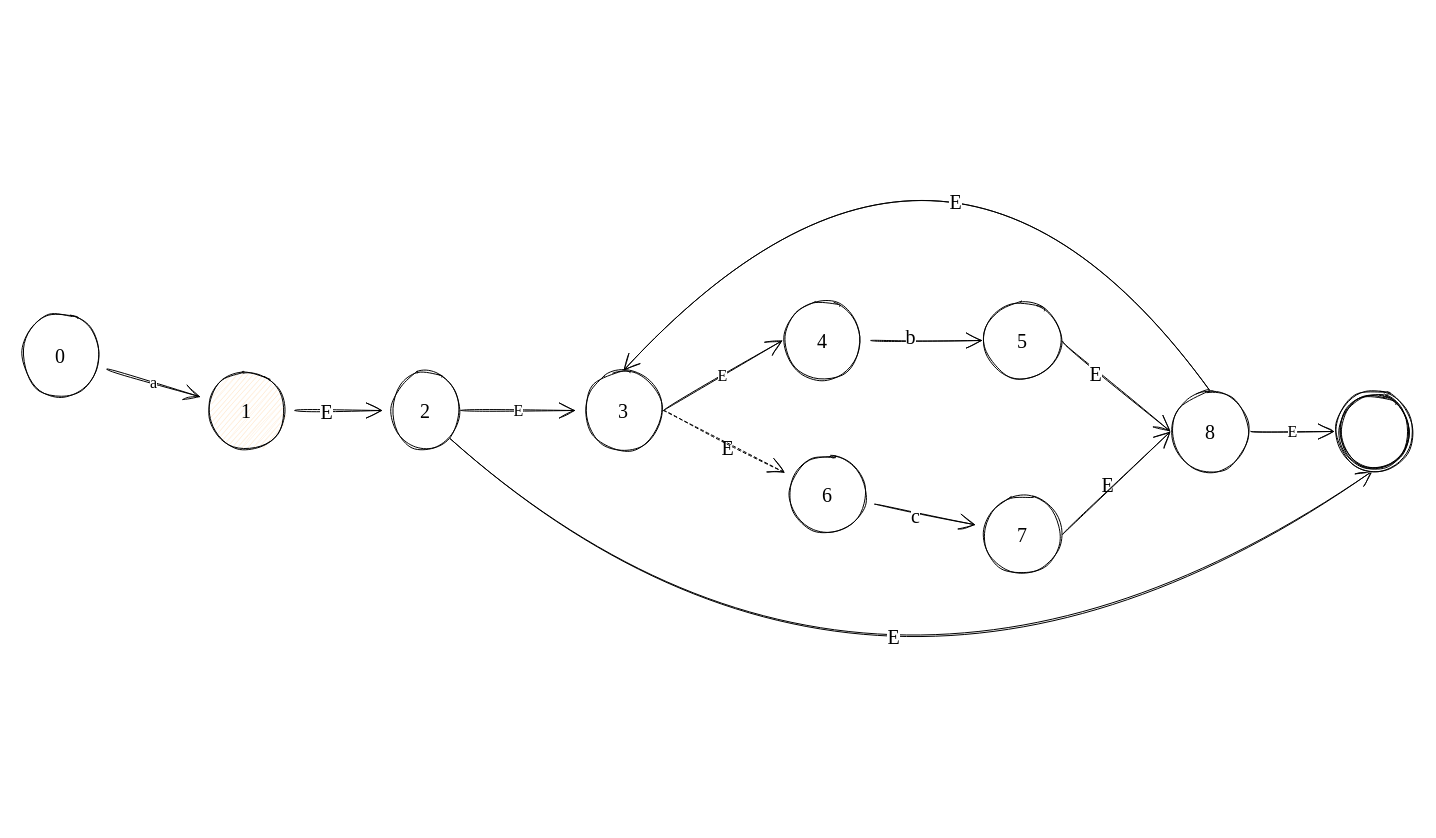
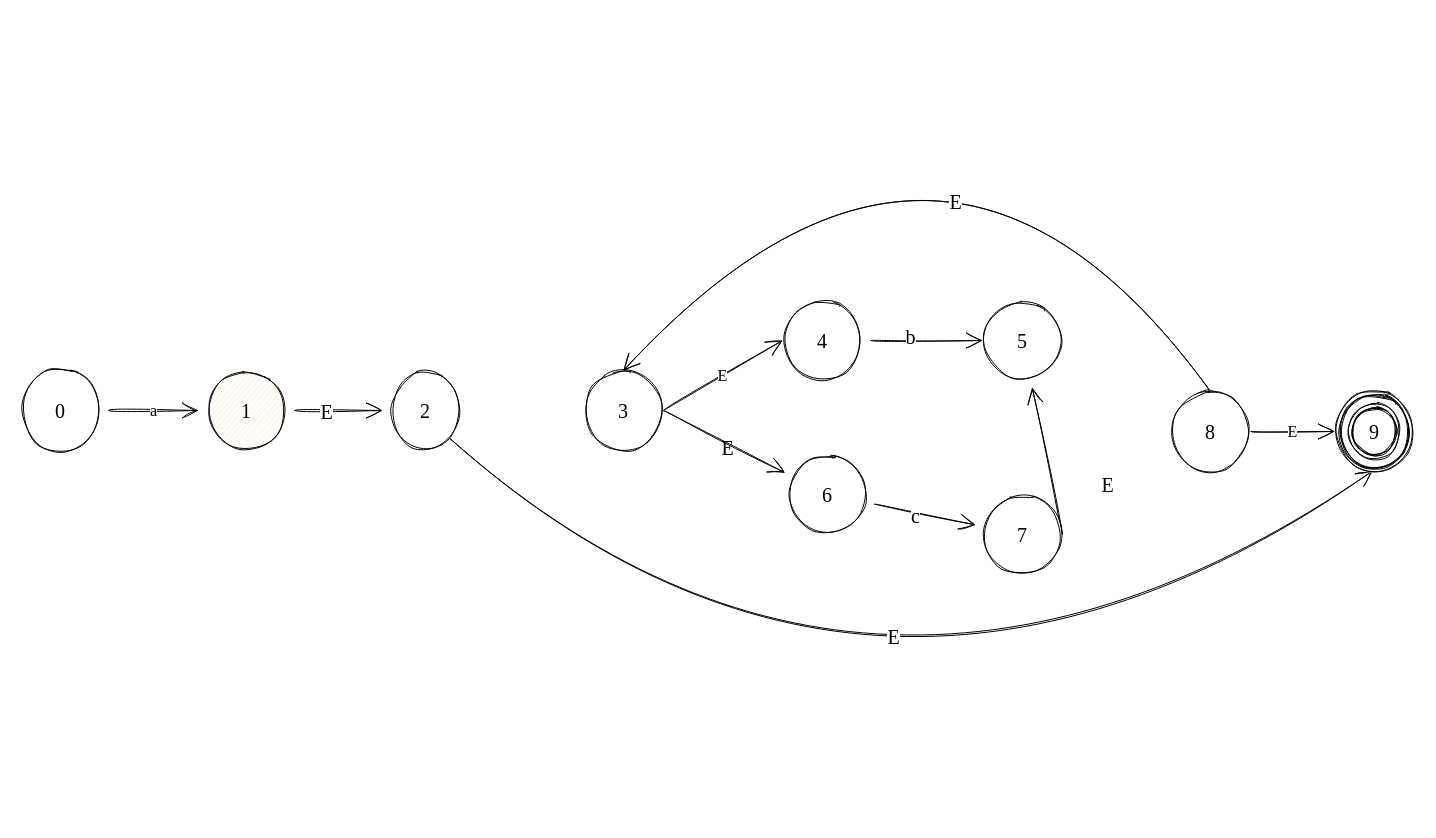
node "0": moved (61, 356) -> (61, 411)
edge "5" -> "8": removed, label "E"
edge "2" -> "3": removed, label "E"
node "9": added
edge "3" -> "6": style dashed -> solid
edge "7" -> "8": now "7" -> "5"
